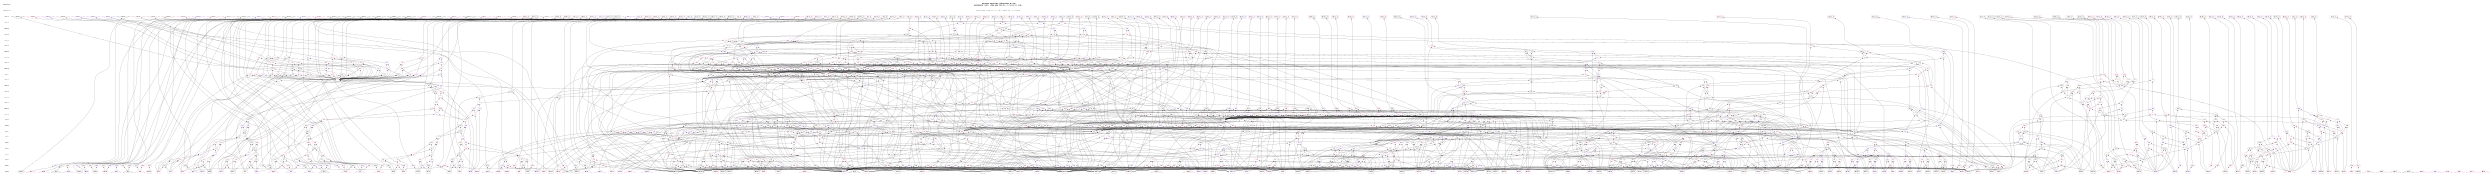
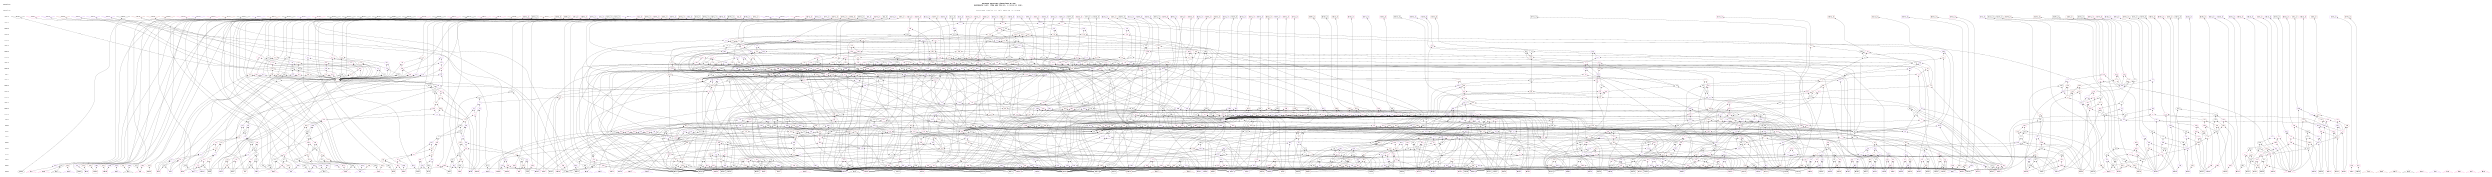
node "ng650L": added
